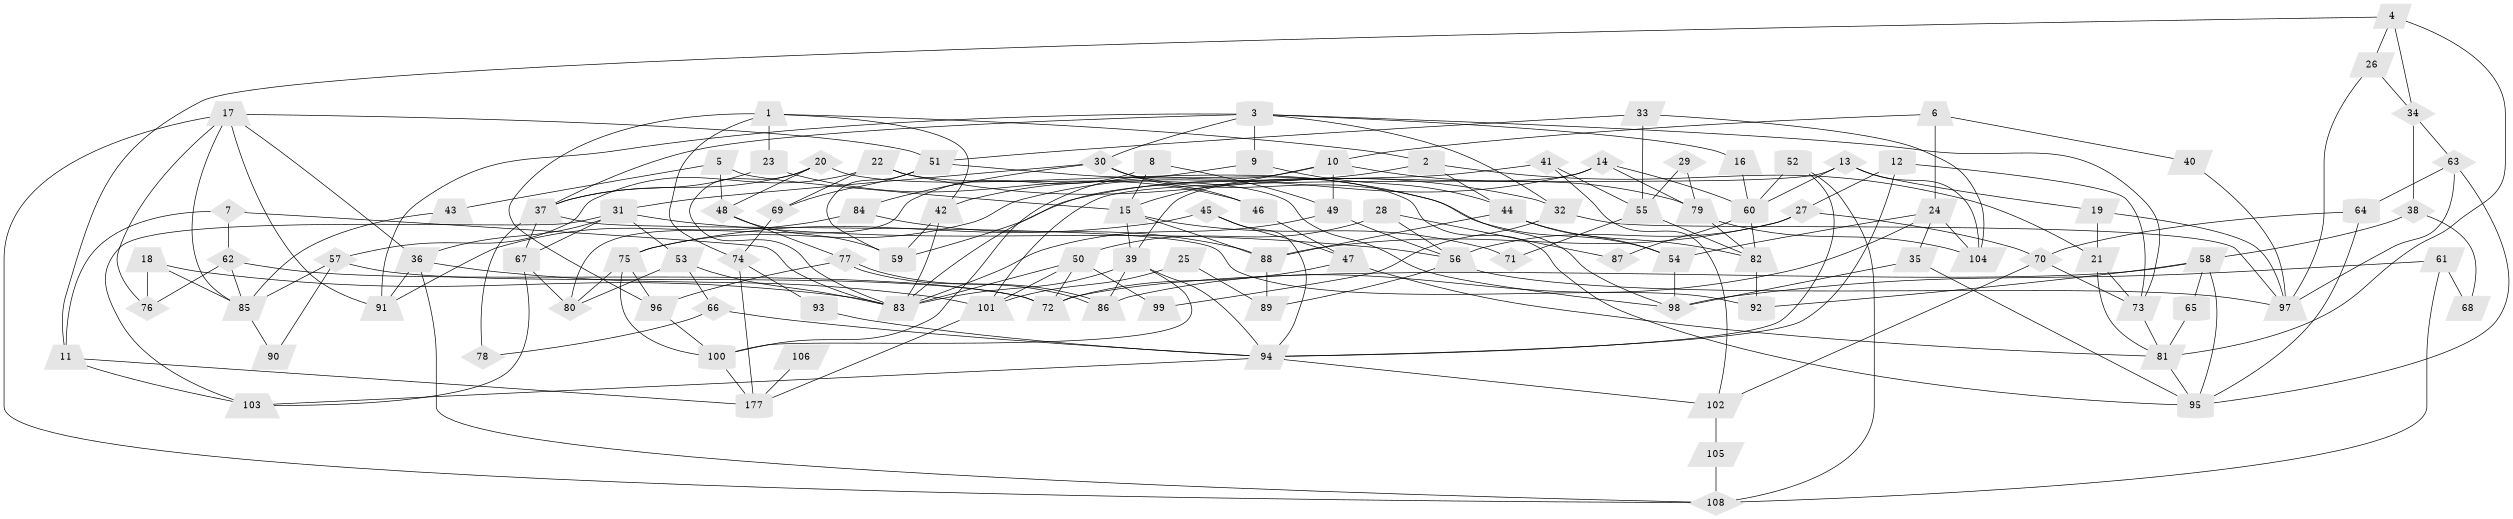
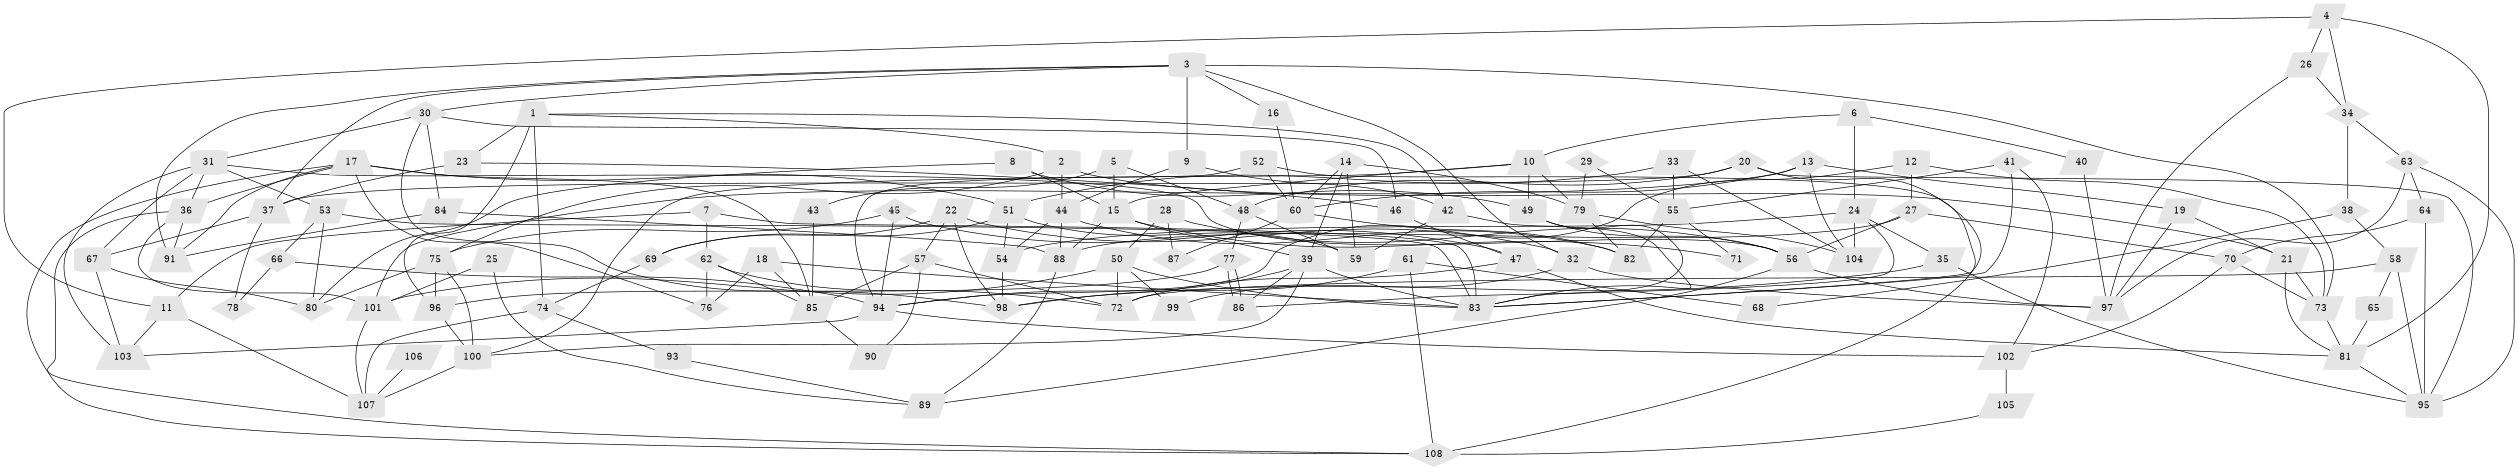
node "92": removed
edge "93" -- "94": now "93" -- "89"
node "177": label "177" -> "107"
